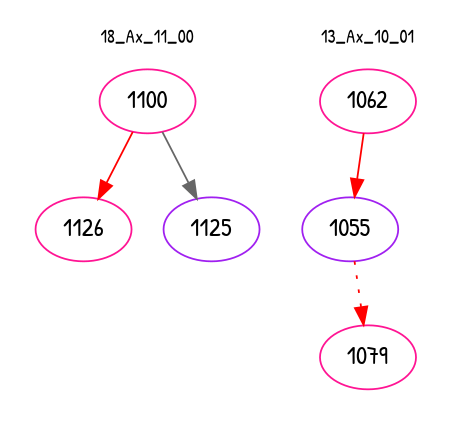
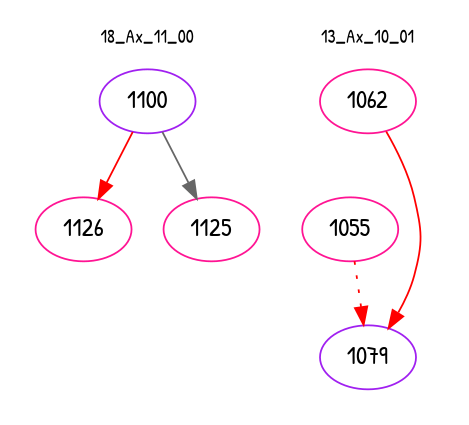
node "1100": color deeppink -> purple
edge "1062" -> "1055": now "1062" -> "1079"
node "1125": color purple -> deeppink
node "1055": color purple -> deeppink
node "1079": color deeppink -> purple
